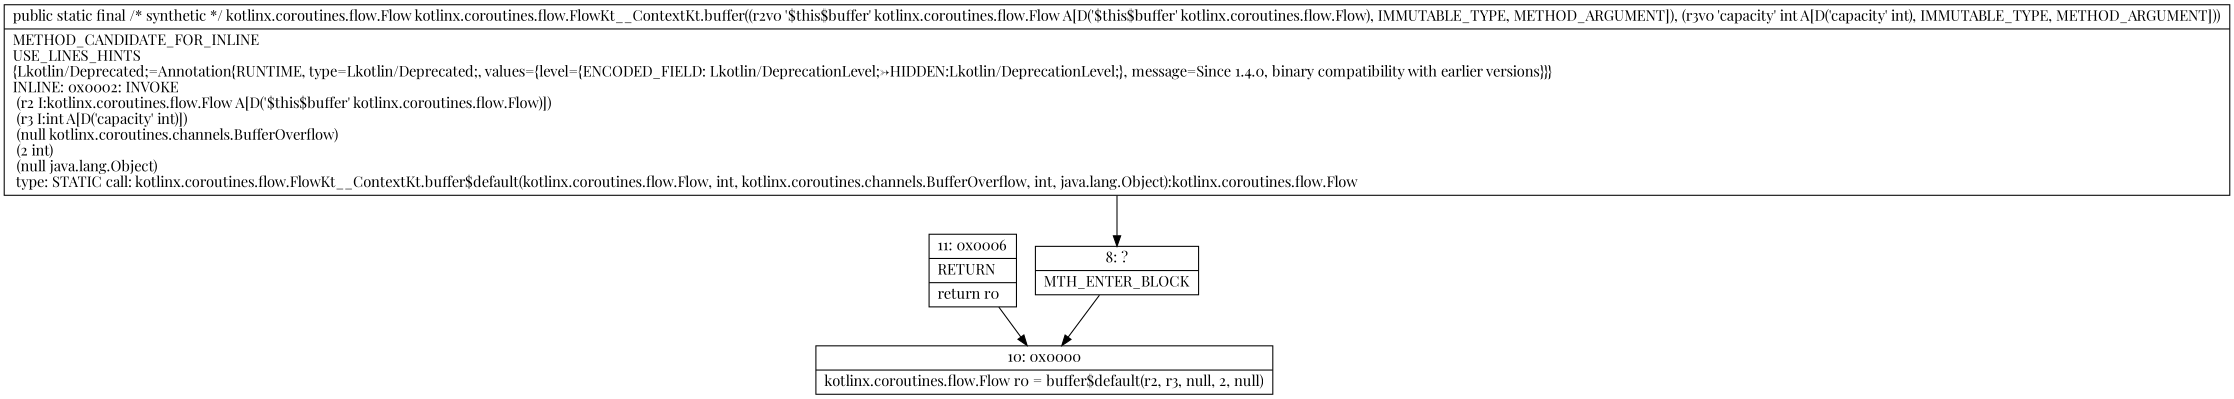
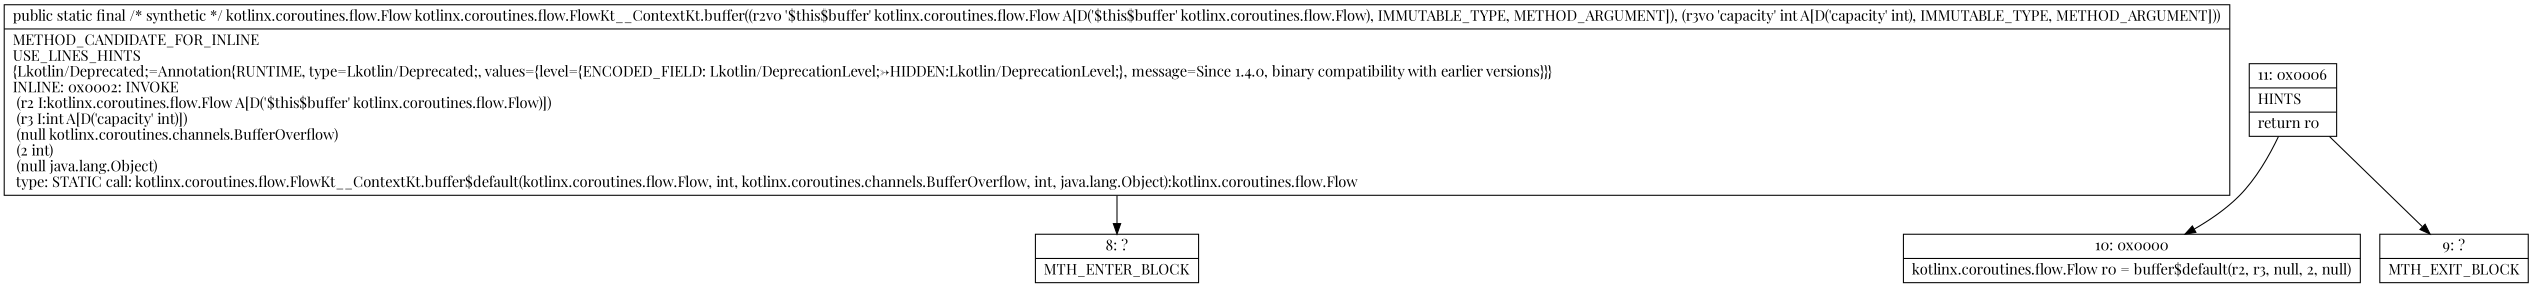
node "9: ?": added
node "11: 0x0006": text "RETURN" -> "HINTS"
edge "8: ?" -> "10: 0x0000": removed
